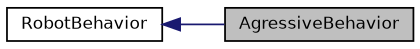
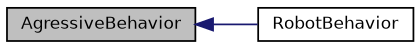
edge "AgressiveBehavior" -> "RobotBehavior": reversed
